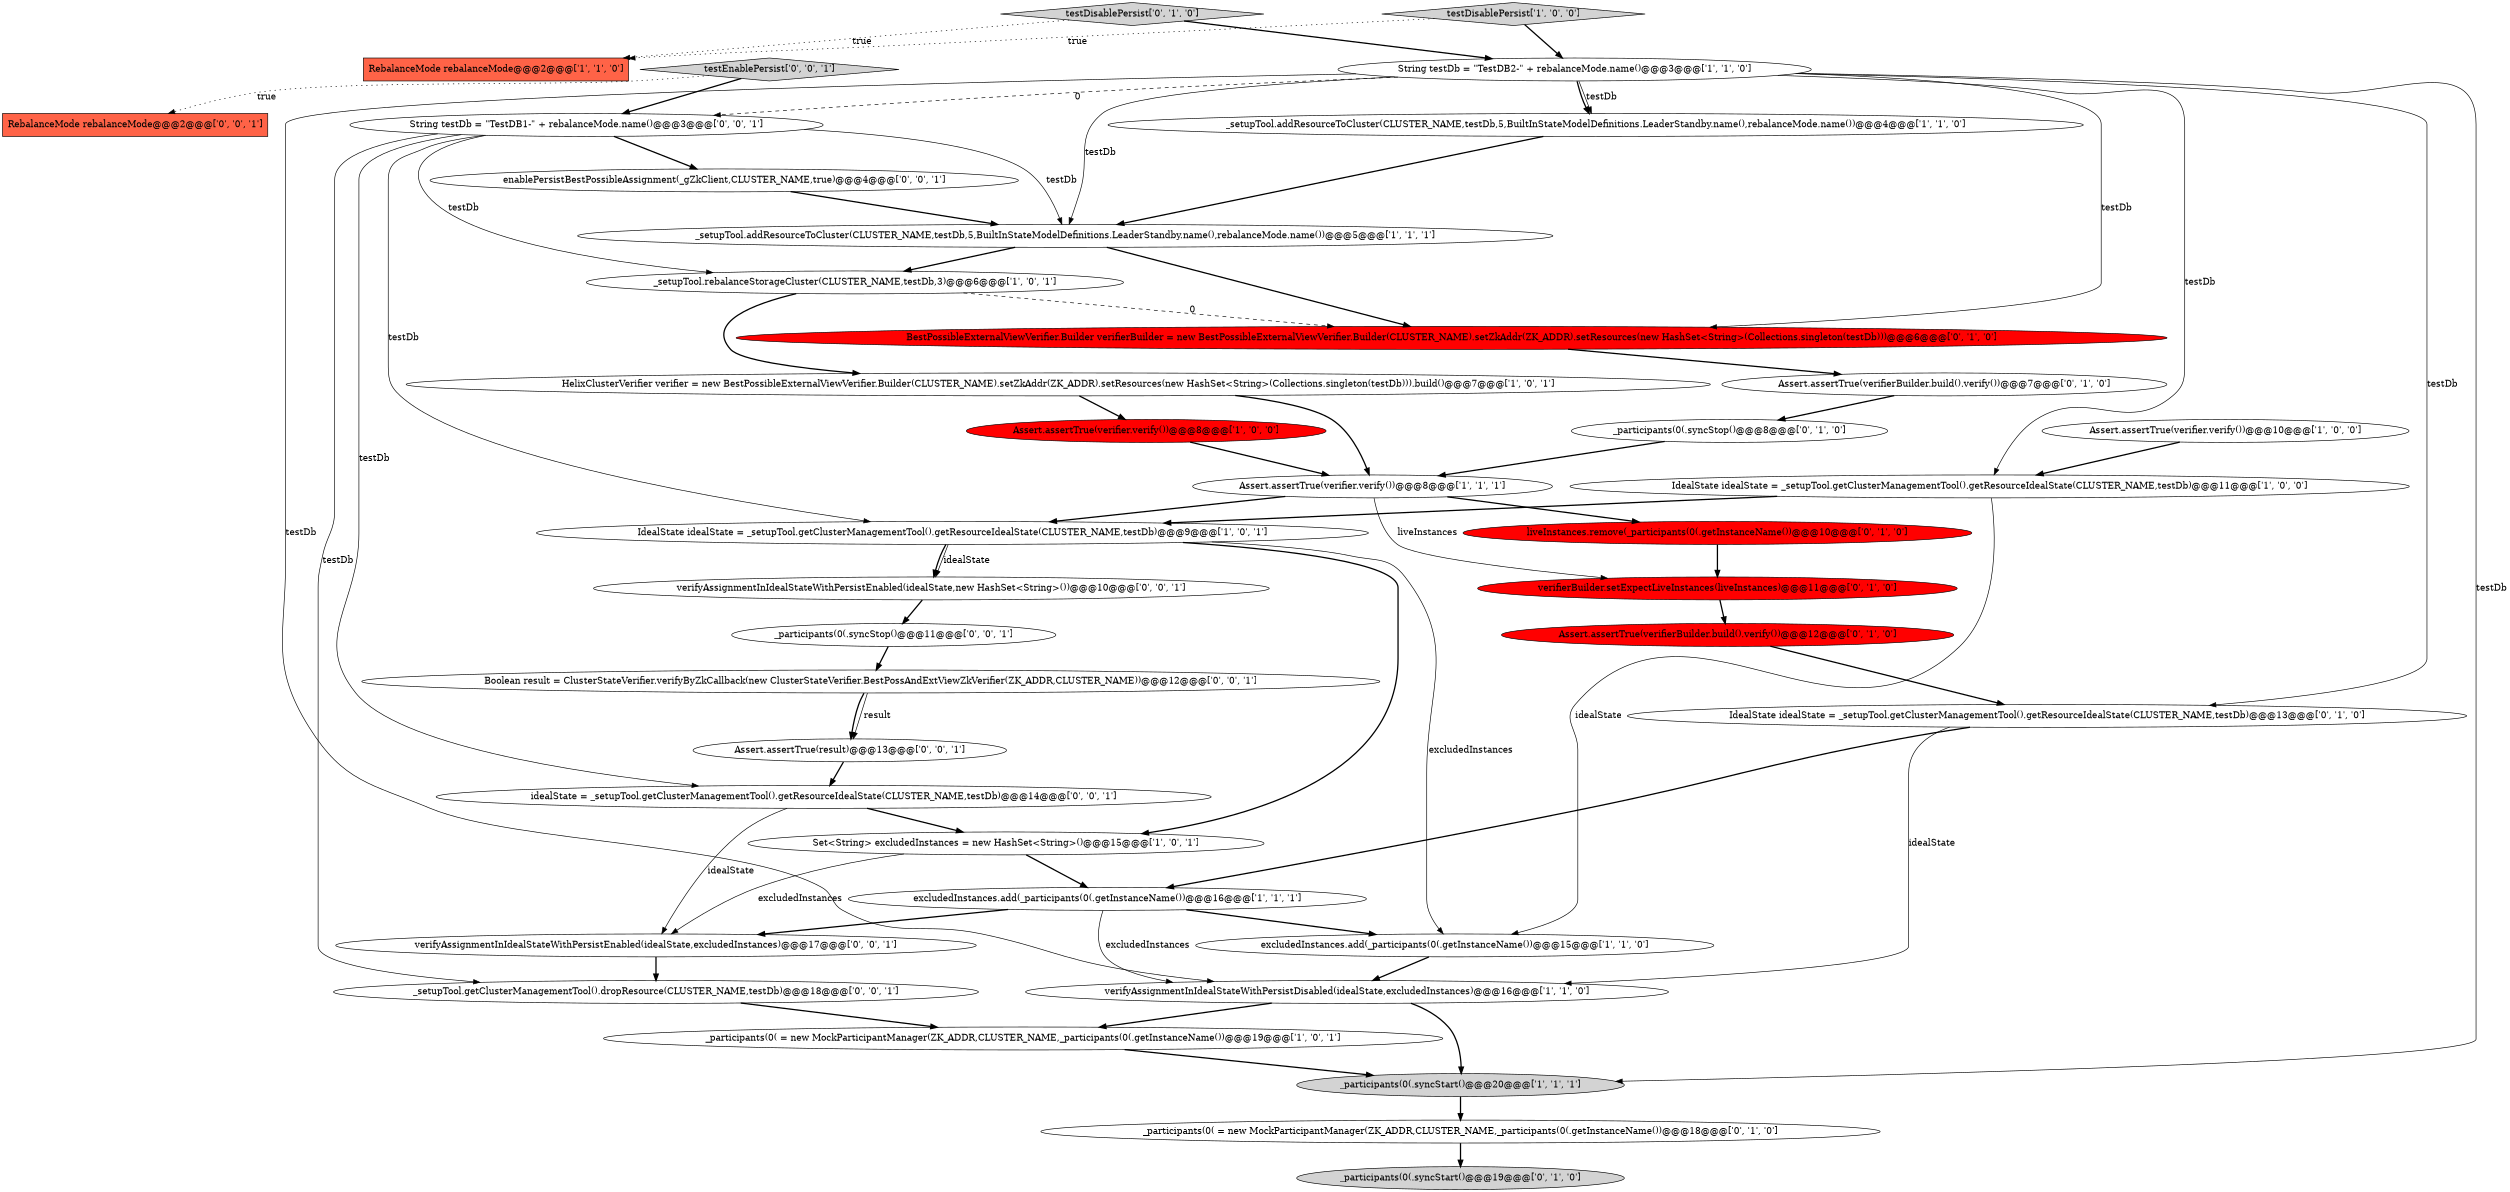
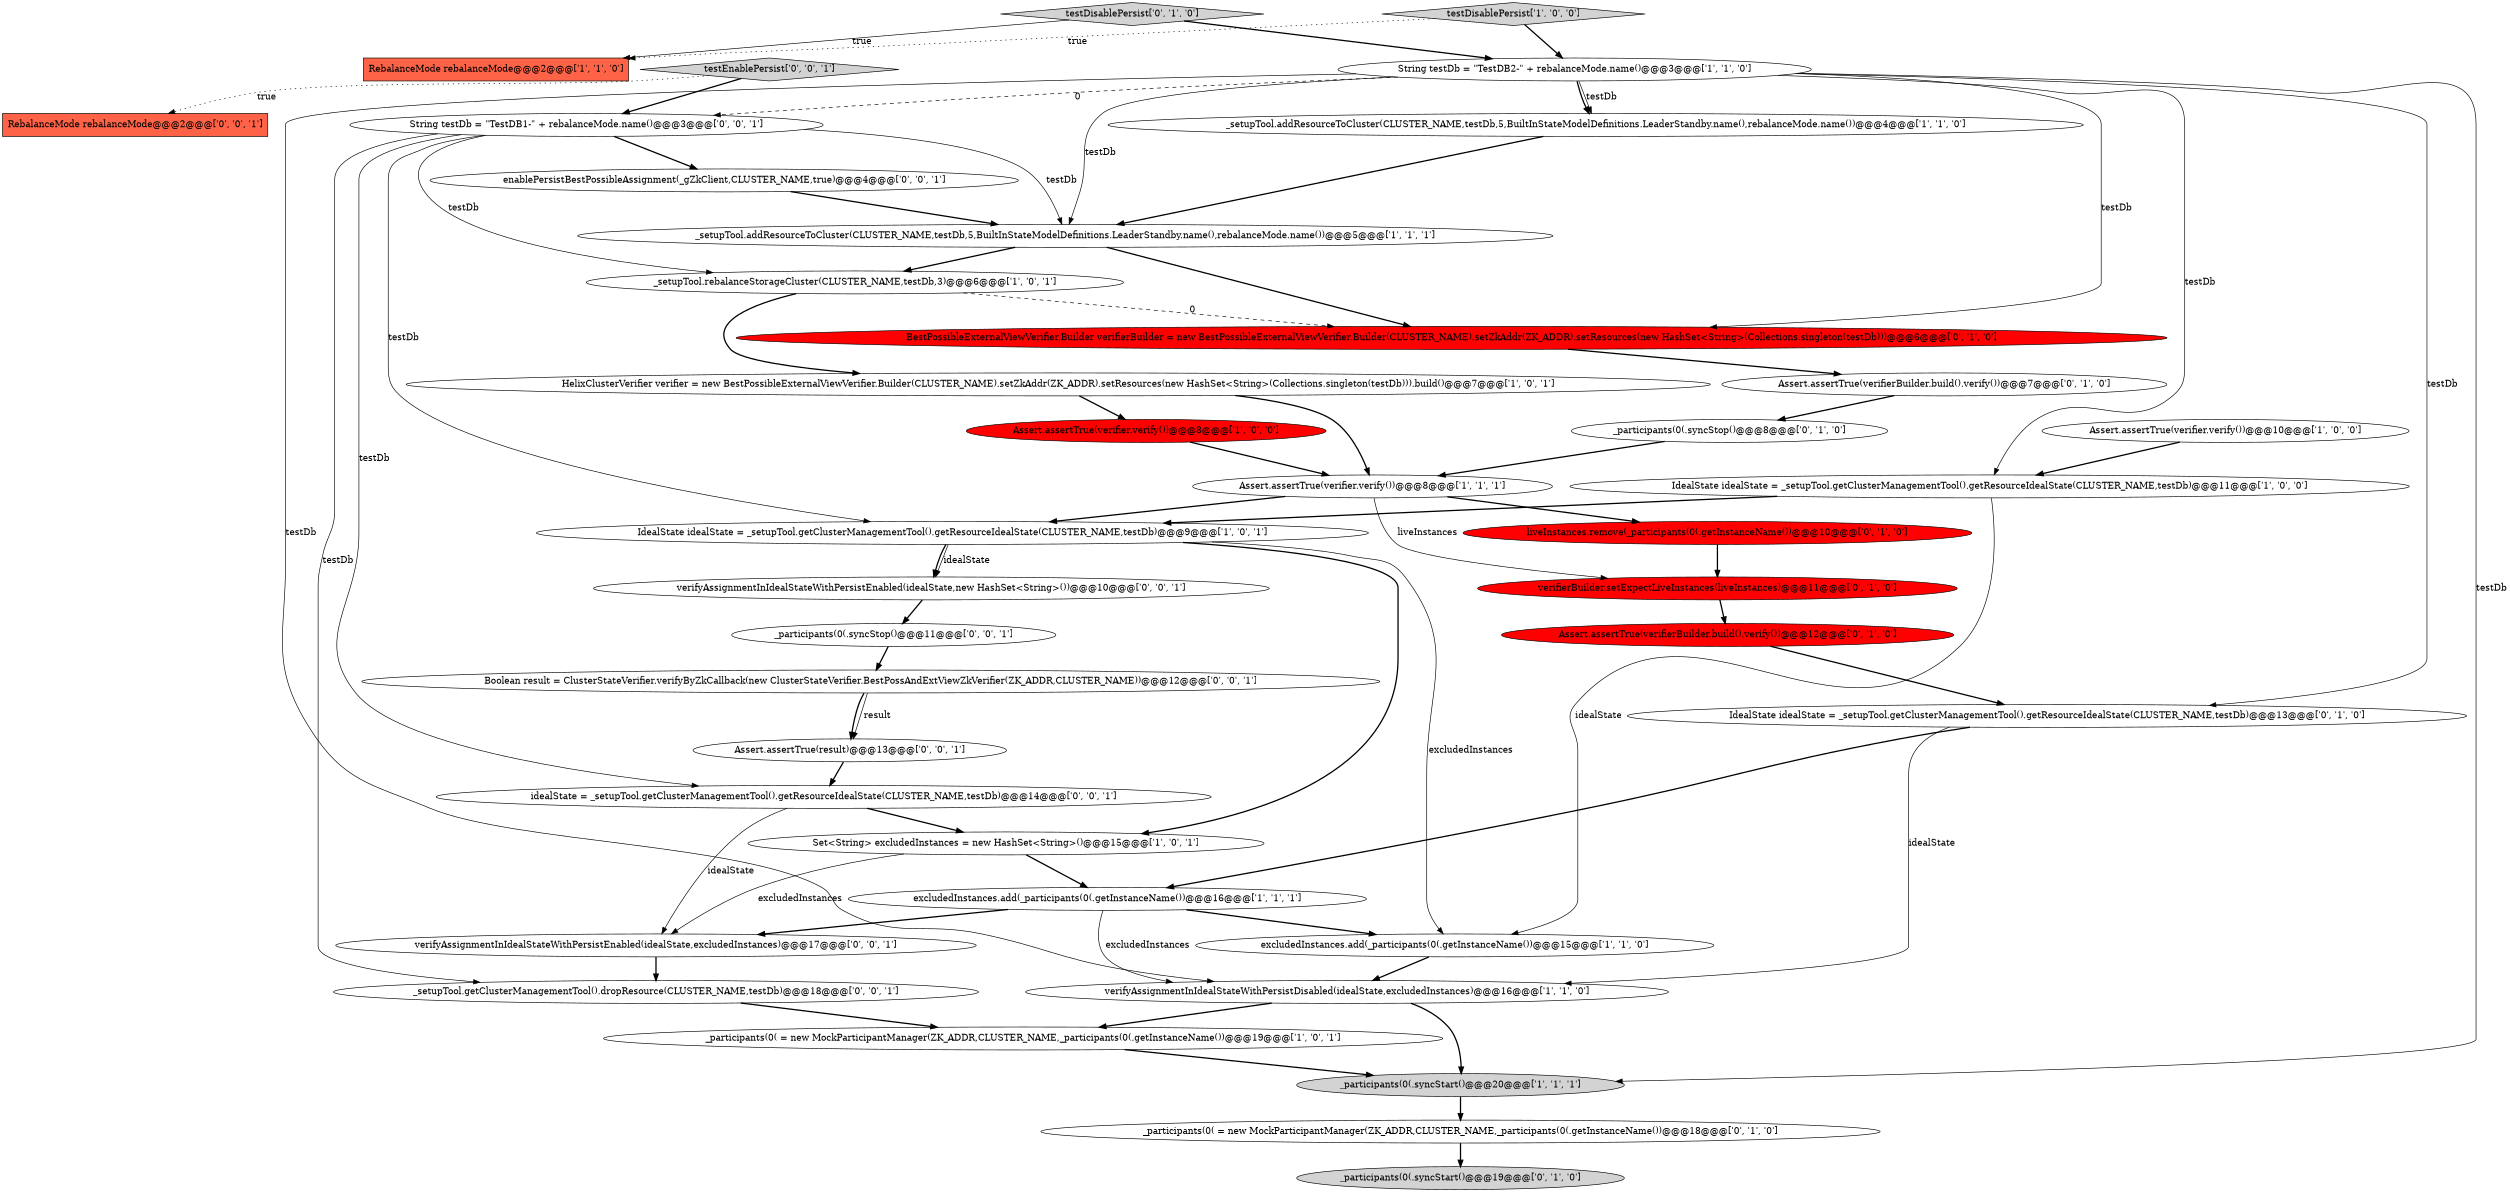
edge "testDisablePersist['0', '1', '0']" -> "RebalanceMode rebalanceMode@@@2@@@['1', '1', '0']": style dotted -> solid
